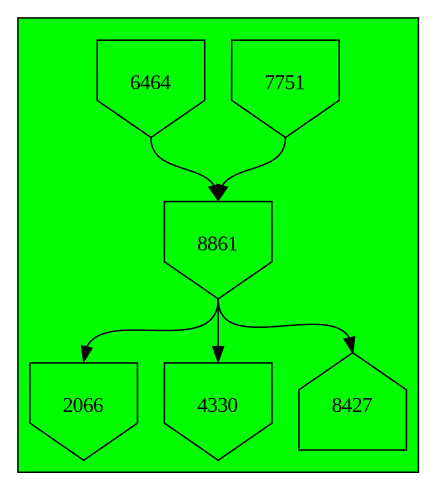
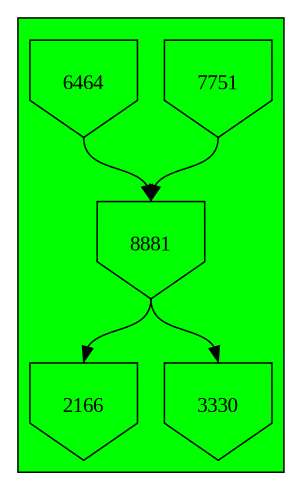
node "8861": label "8861" -> "8881"
node "2066": label "2066" -> "2166"
node "4330": label "4330" -> "3330"
node "8427": removed
